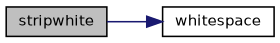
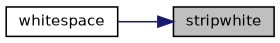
edge "stripwhite" -> "whitespace": reversed
